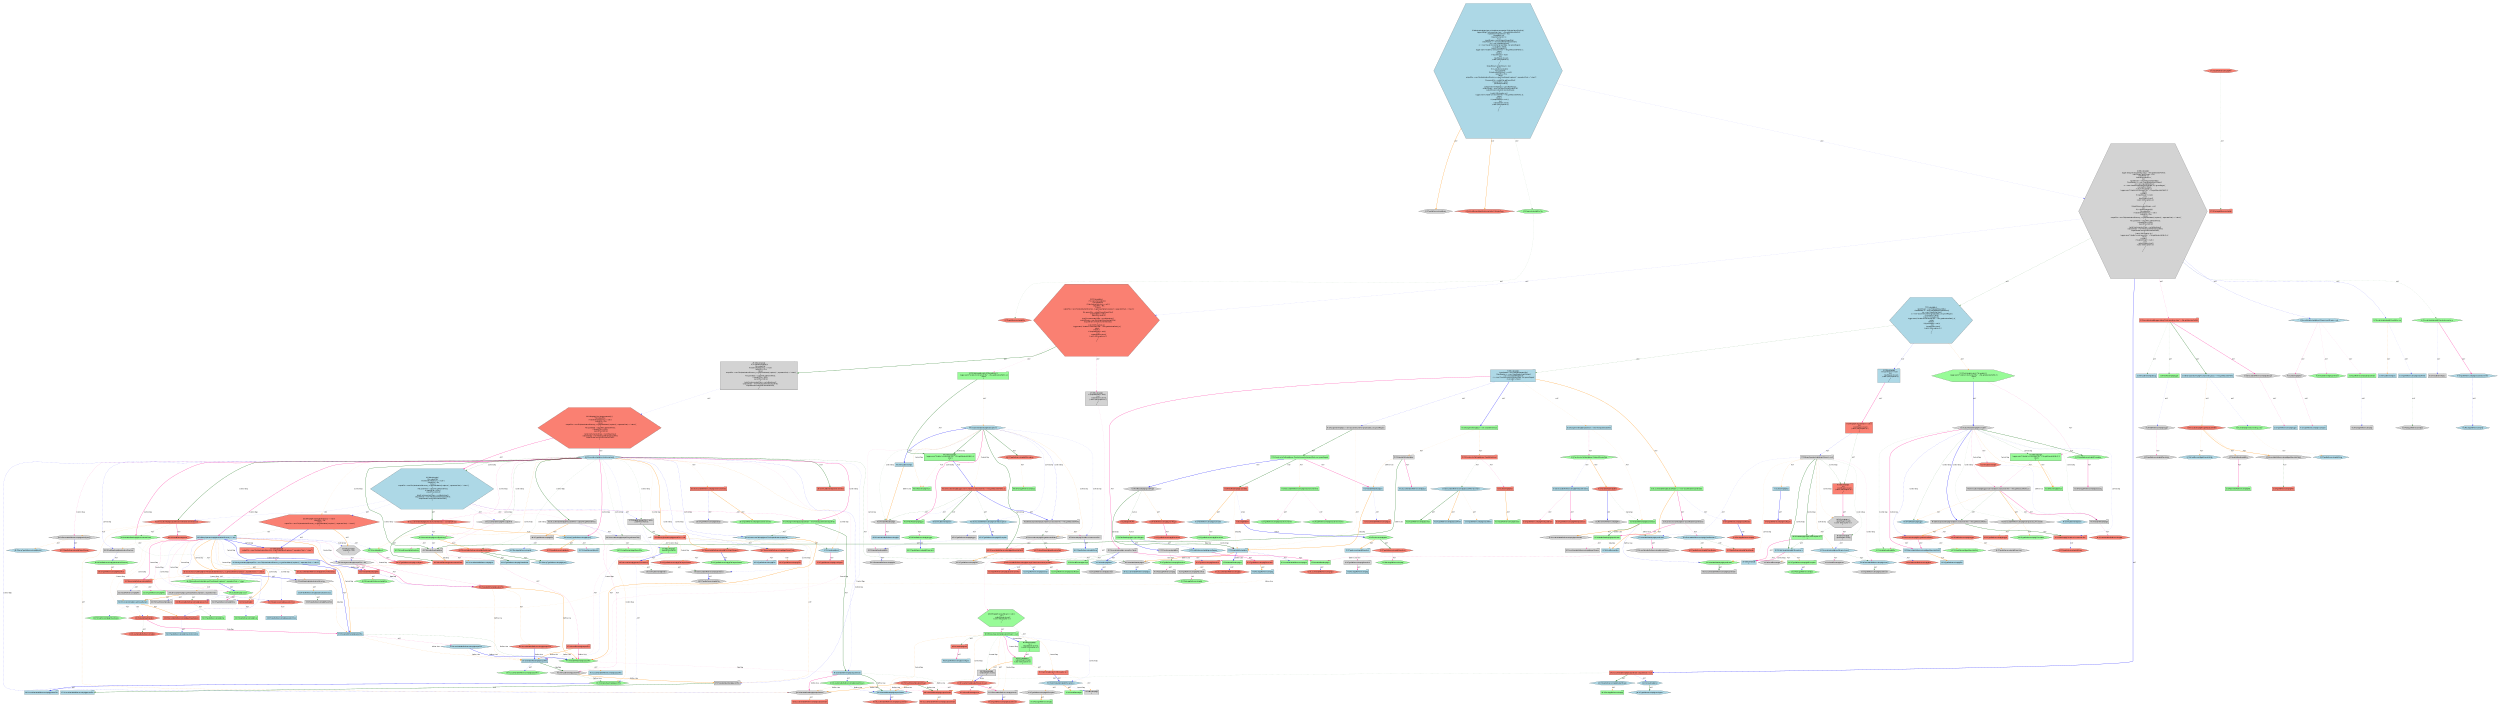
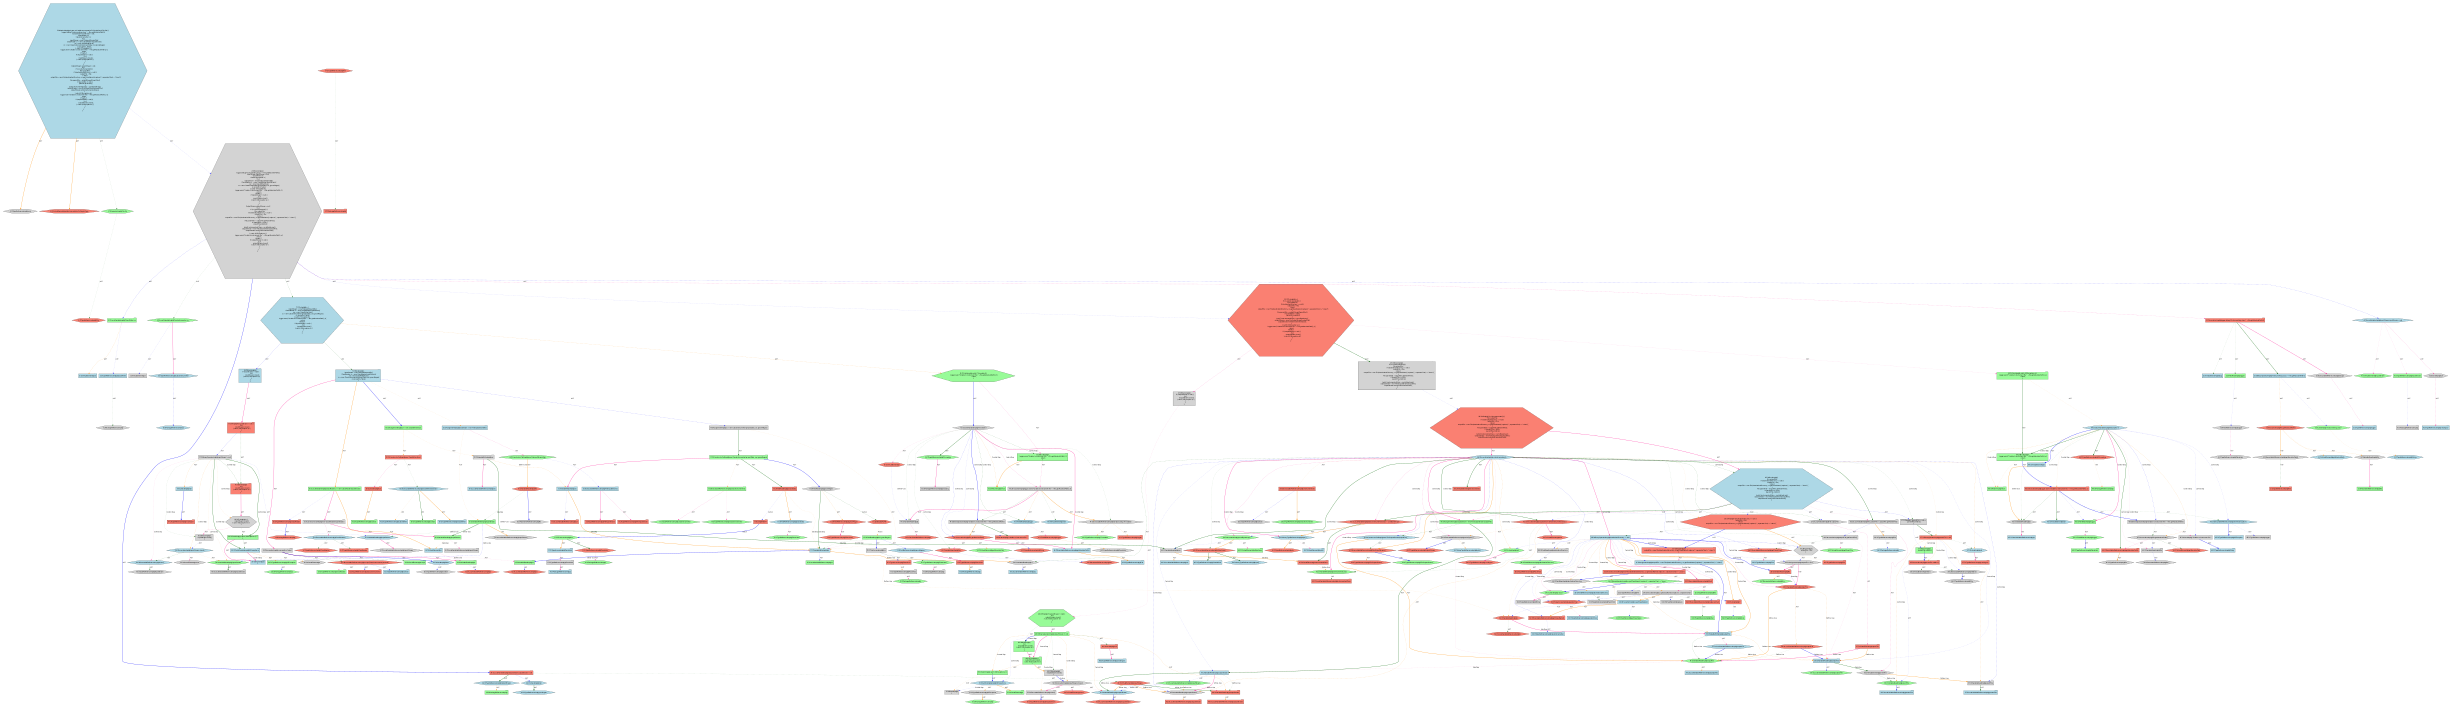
node "14:CtVariableReadImpl@file": fillcolor palegreen -> salmon
edge "40:CtVirtualElement@instrumentedClass" -> "42:CtLocalVariableReferenceImpl@instrumentedClass": now "40:CtVirtualElement@instrumentedClass" -> "42:CtVariableReadImpl@instrumentedClass"
node "51:CtCatchImpl@ catch (IOException e) { }": fillcolor salmon -> palegreen
node "50:CtInvocationImpl@outputStream.close()": fillcolor salmon -> lightgrey
node "51:CtPackageReferenceImpl@": shape folder -> hexagon
